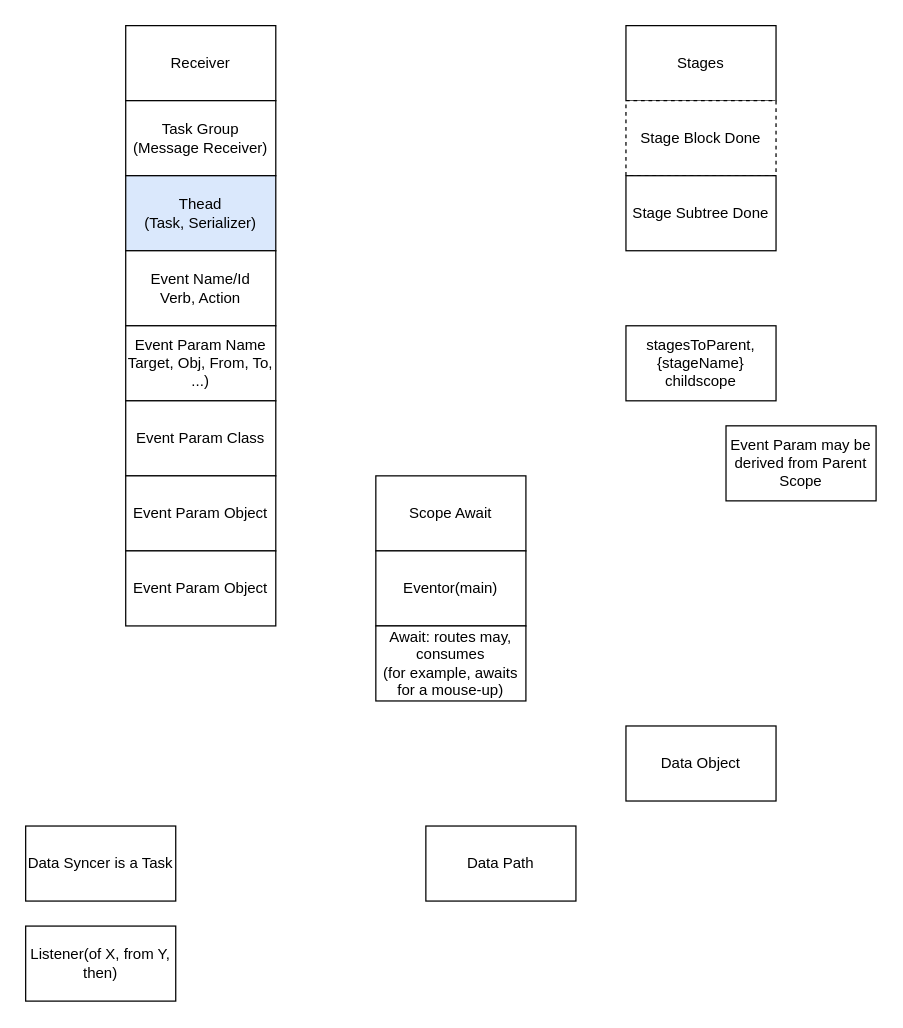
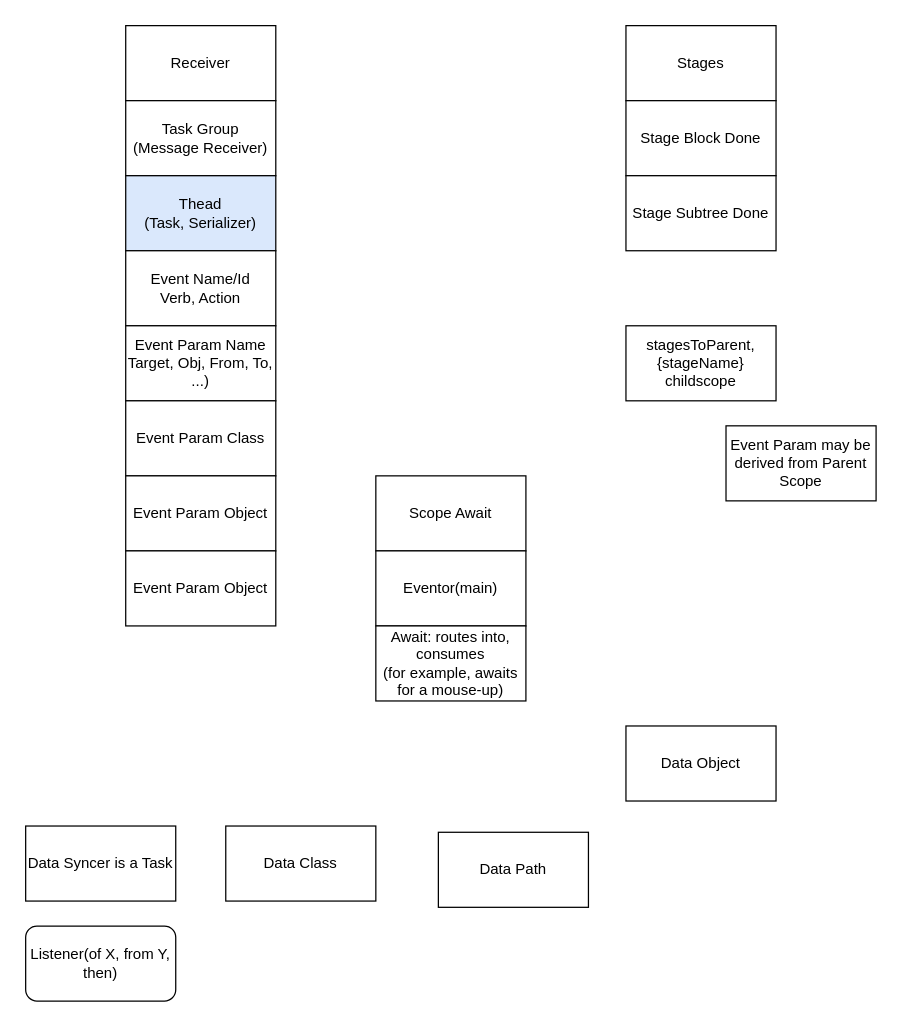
node "Stage Block Done": style dashed -> solid
node "Await: routes may, consumes (for example, awaits for a mouse-up)": label "Await: routes may, consumes (for example, awaits for a mouse-up)" -> "Await: routes into, consumes (for example, awaits for a mouse-up)"
node "Data Class": added
node "Data Path": moved (501, 863) -> (513, 869)
node "Listener(of X, from Y, then)": shape rectangle -> rounded rectangle
